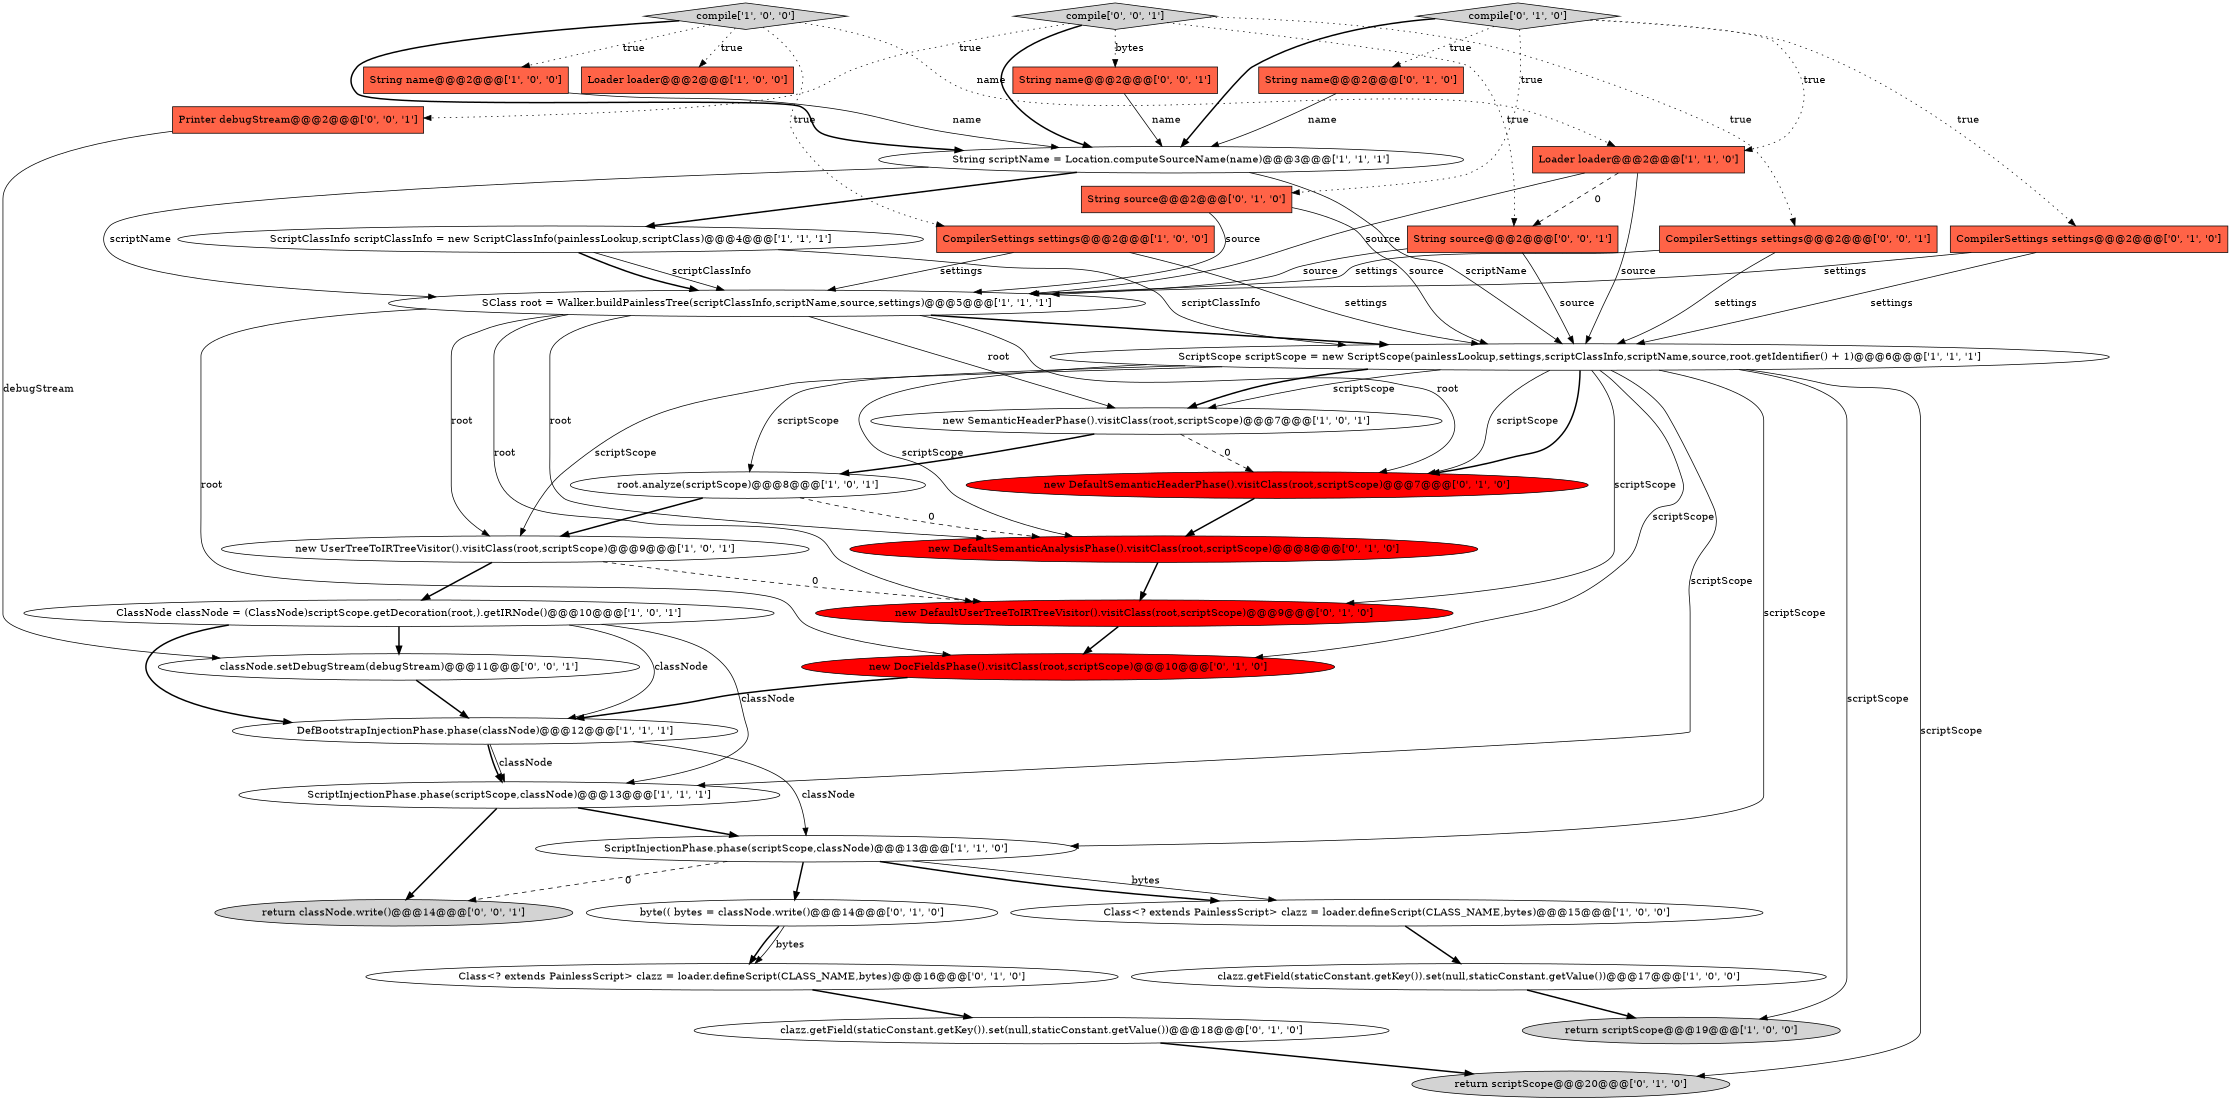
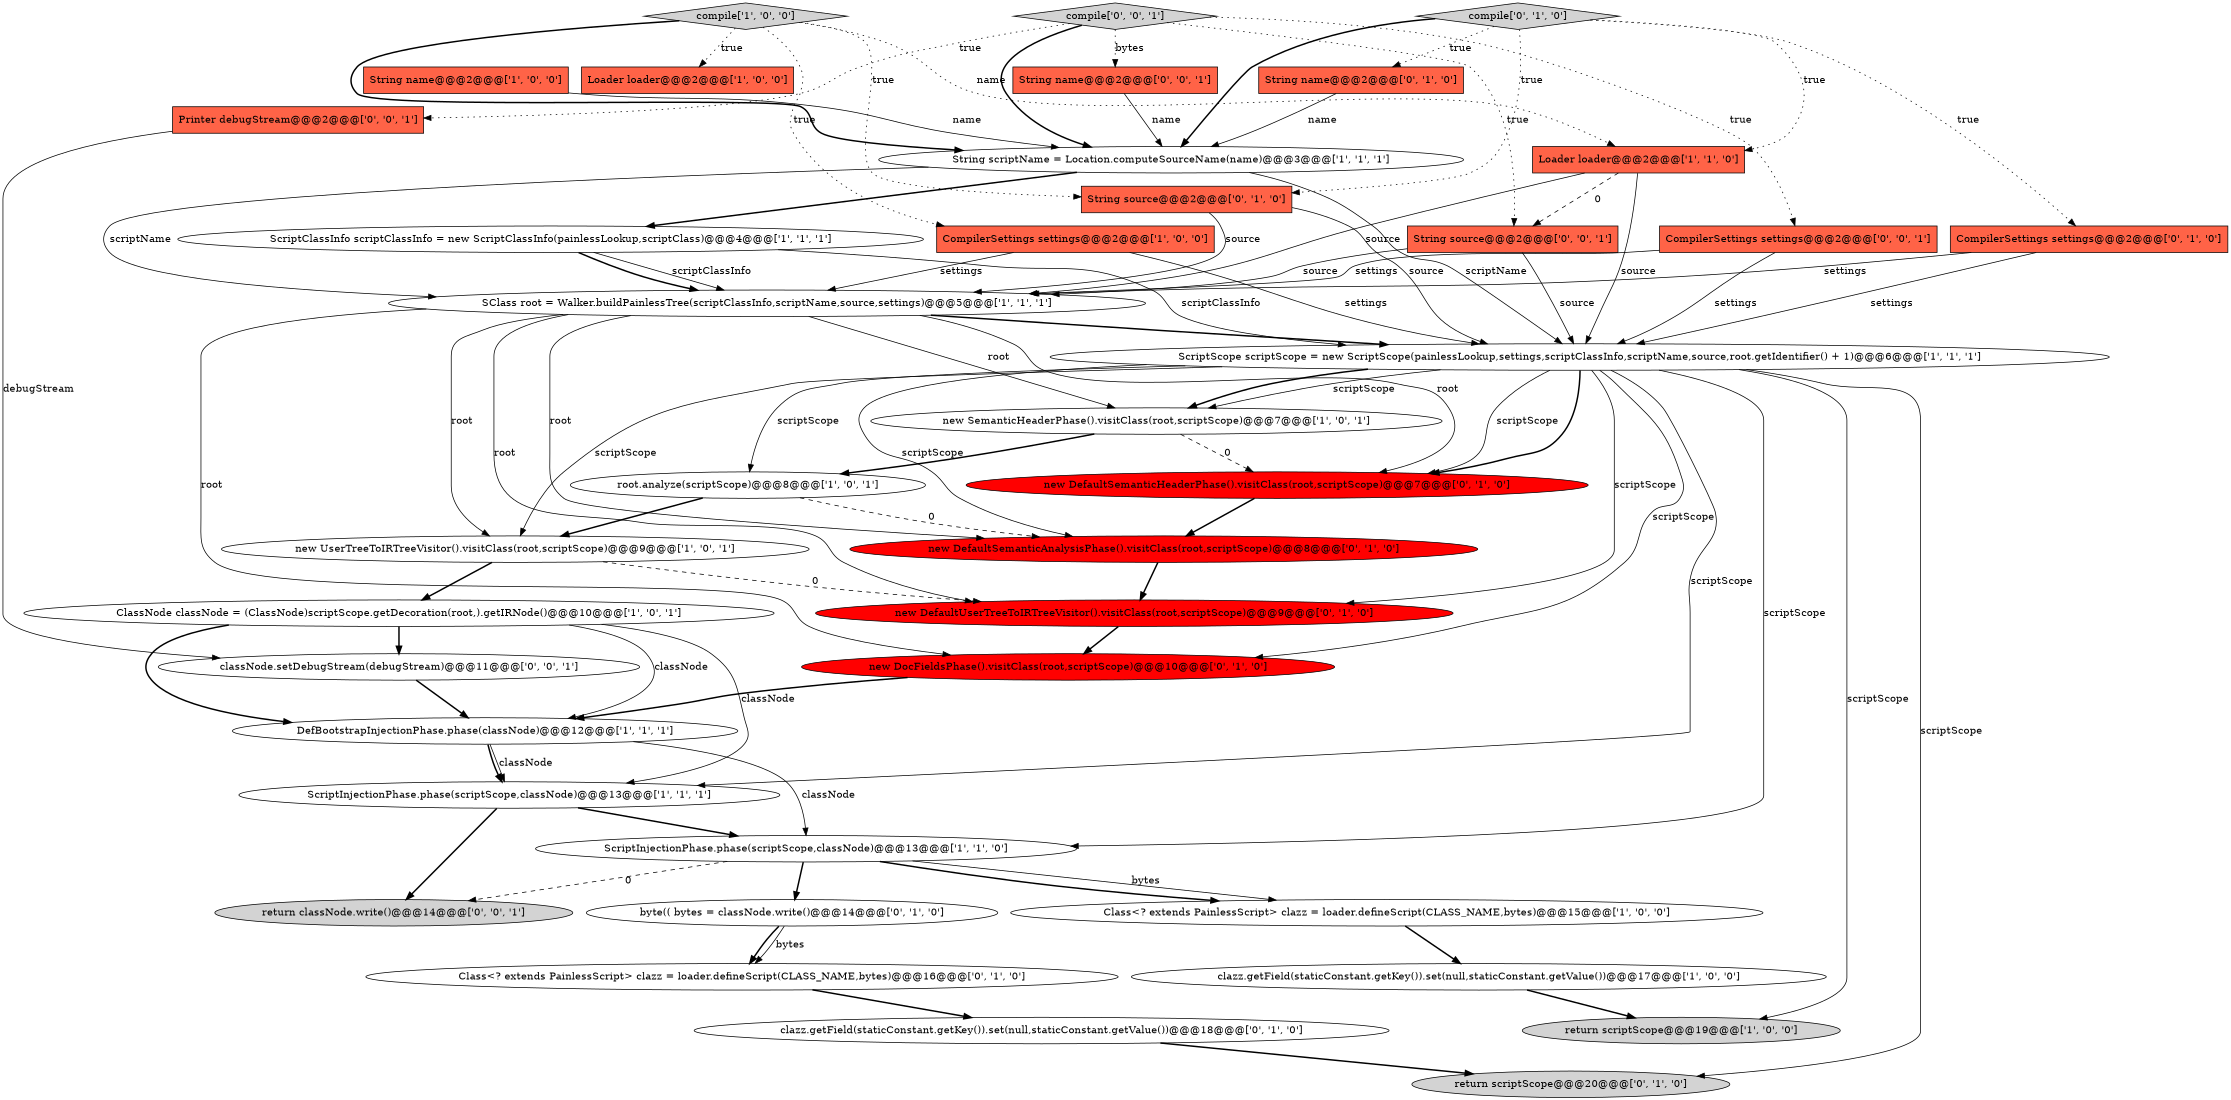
edge "compile['1', '0', '0']" -> "String name@@@2@@@['1', '0', '0']": now "compile['1', '0', '0']" -> "String source@@@2@@@['0', '1', '0']"
